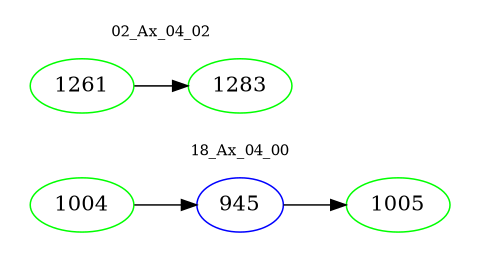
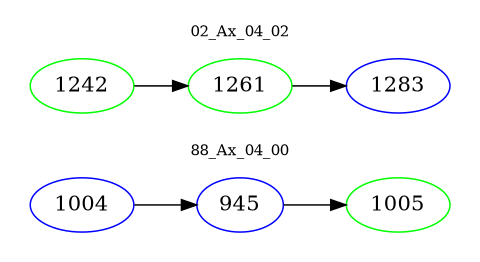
node "1242": added
node "1283": color green -> blue
cluster "18_Ax_04_00": label "18_Ax_04_00" -> "88_Ax_04_00"
node "1004": color green -> blue
